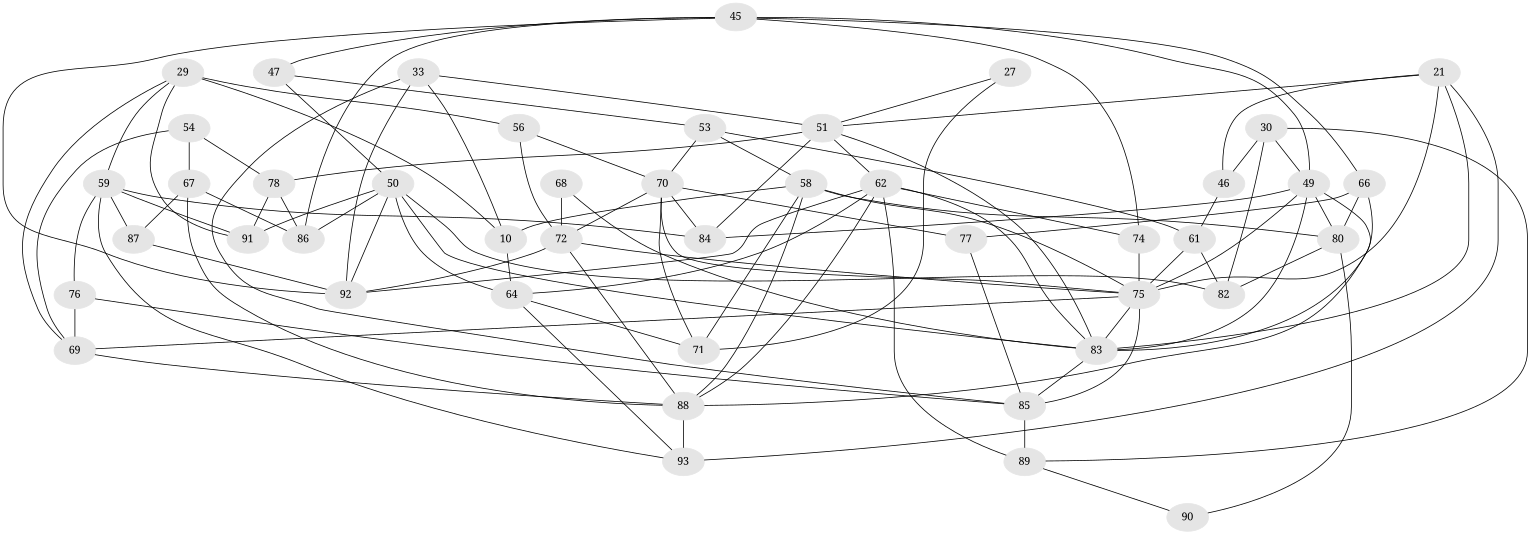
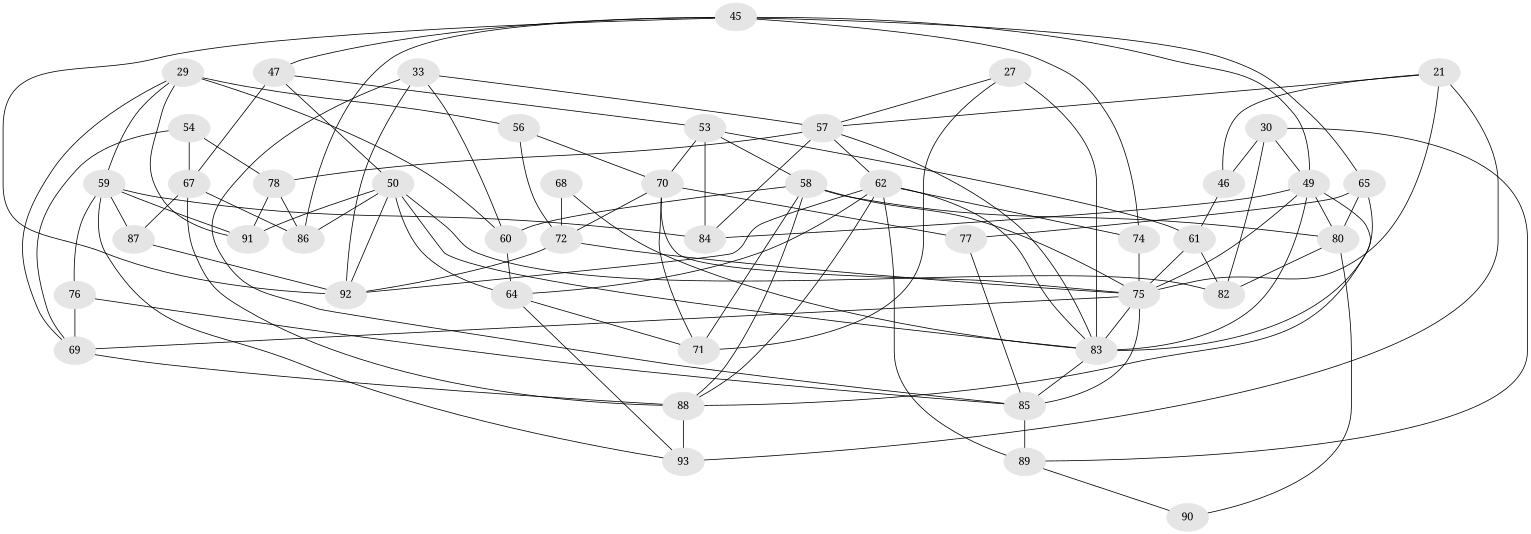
edge "47" -- "67": added
node "51": label "51" -> "57"
node "66": label "66" -> "65"
edge "70" -- "84": now "53" -- "84"
node "10": label "10" -> "60"
edge "21" -- "83": now "27" -- "83"
edge "72" -- "88": removed
